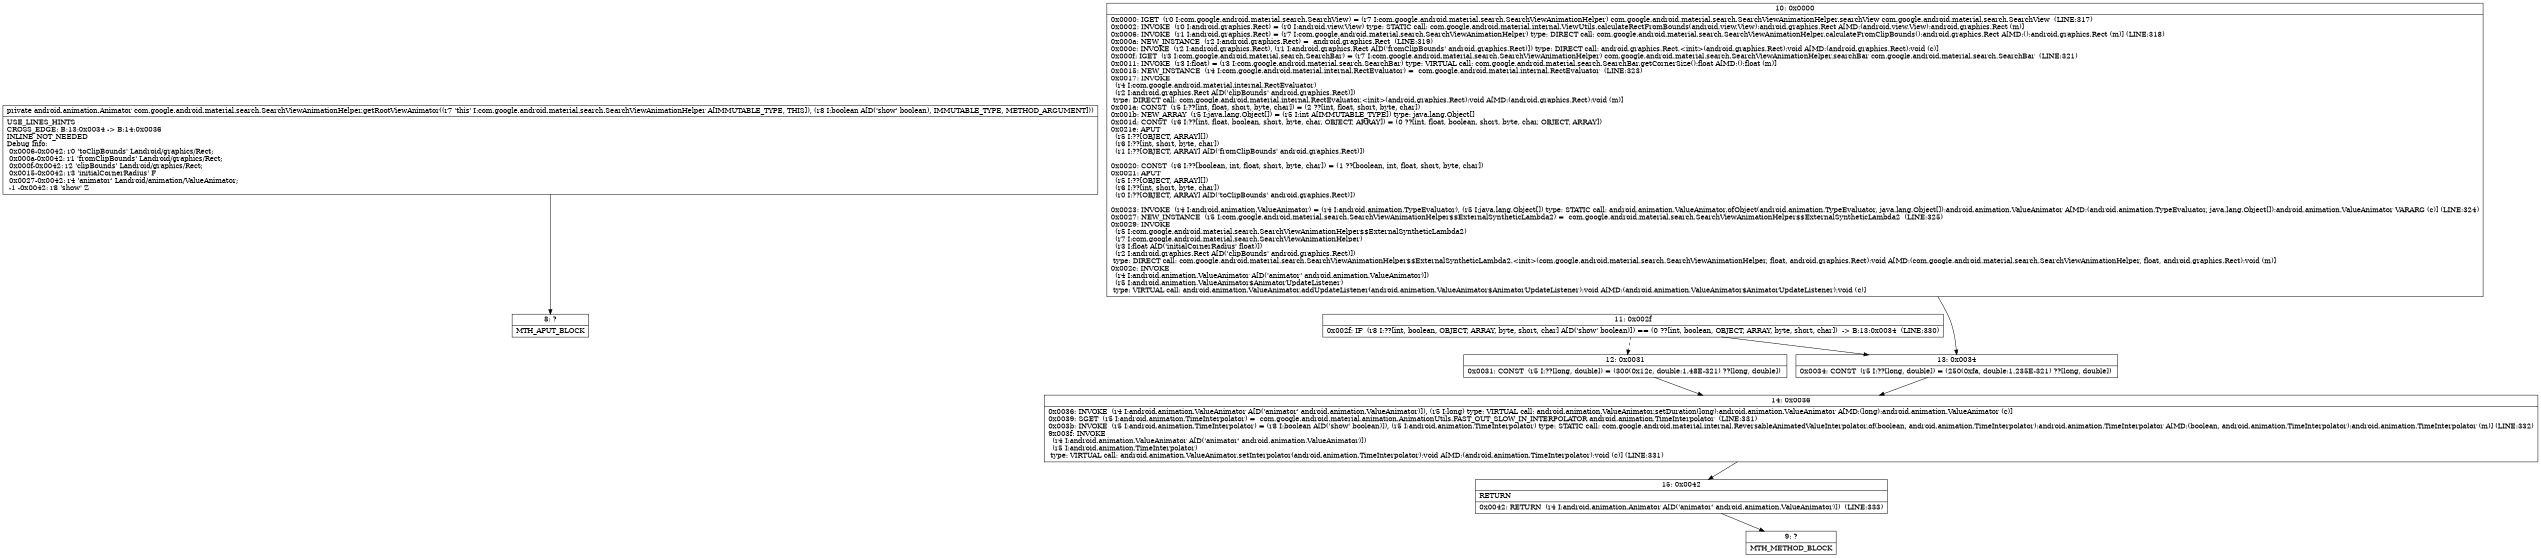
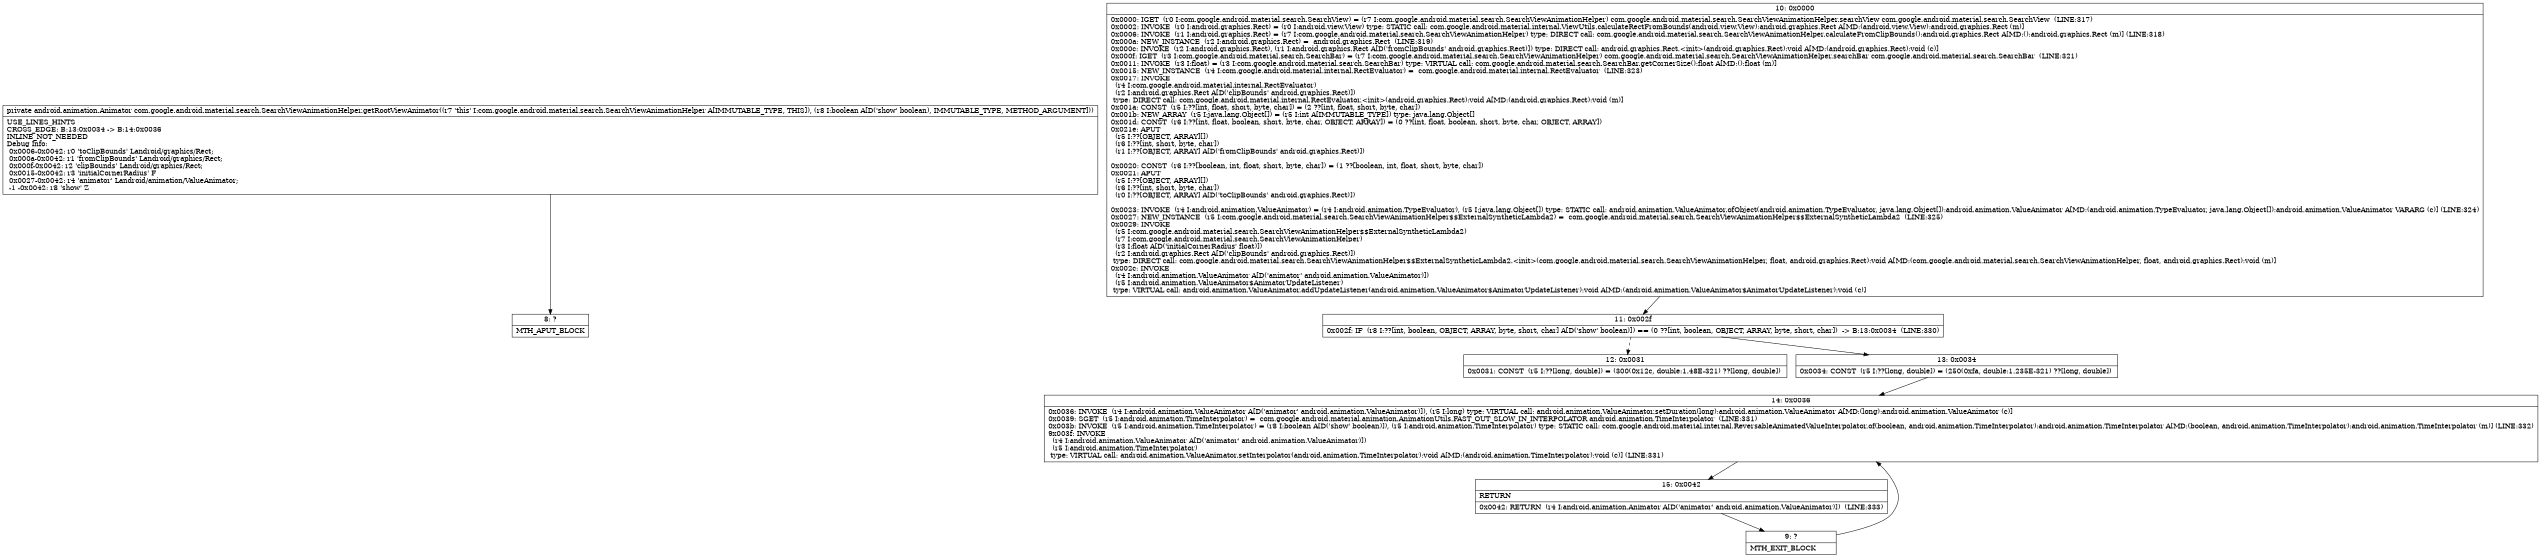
edge "10: 0x0000" -> "13: 0x0034": now "10: 0x0000" -> "11: 0x002f"
edge "12: 0x0031" -> "14: 0x0036": now "9: ?" -> "14: 0x0036"
node "9: ?": text "MTH_METHOD_BLOCK" -> "MTH_EXIT_BLOCK"
